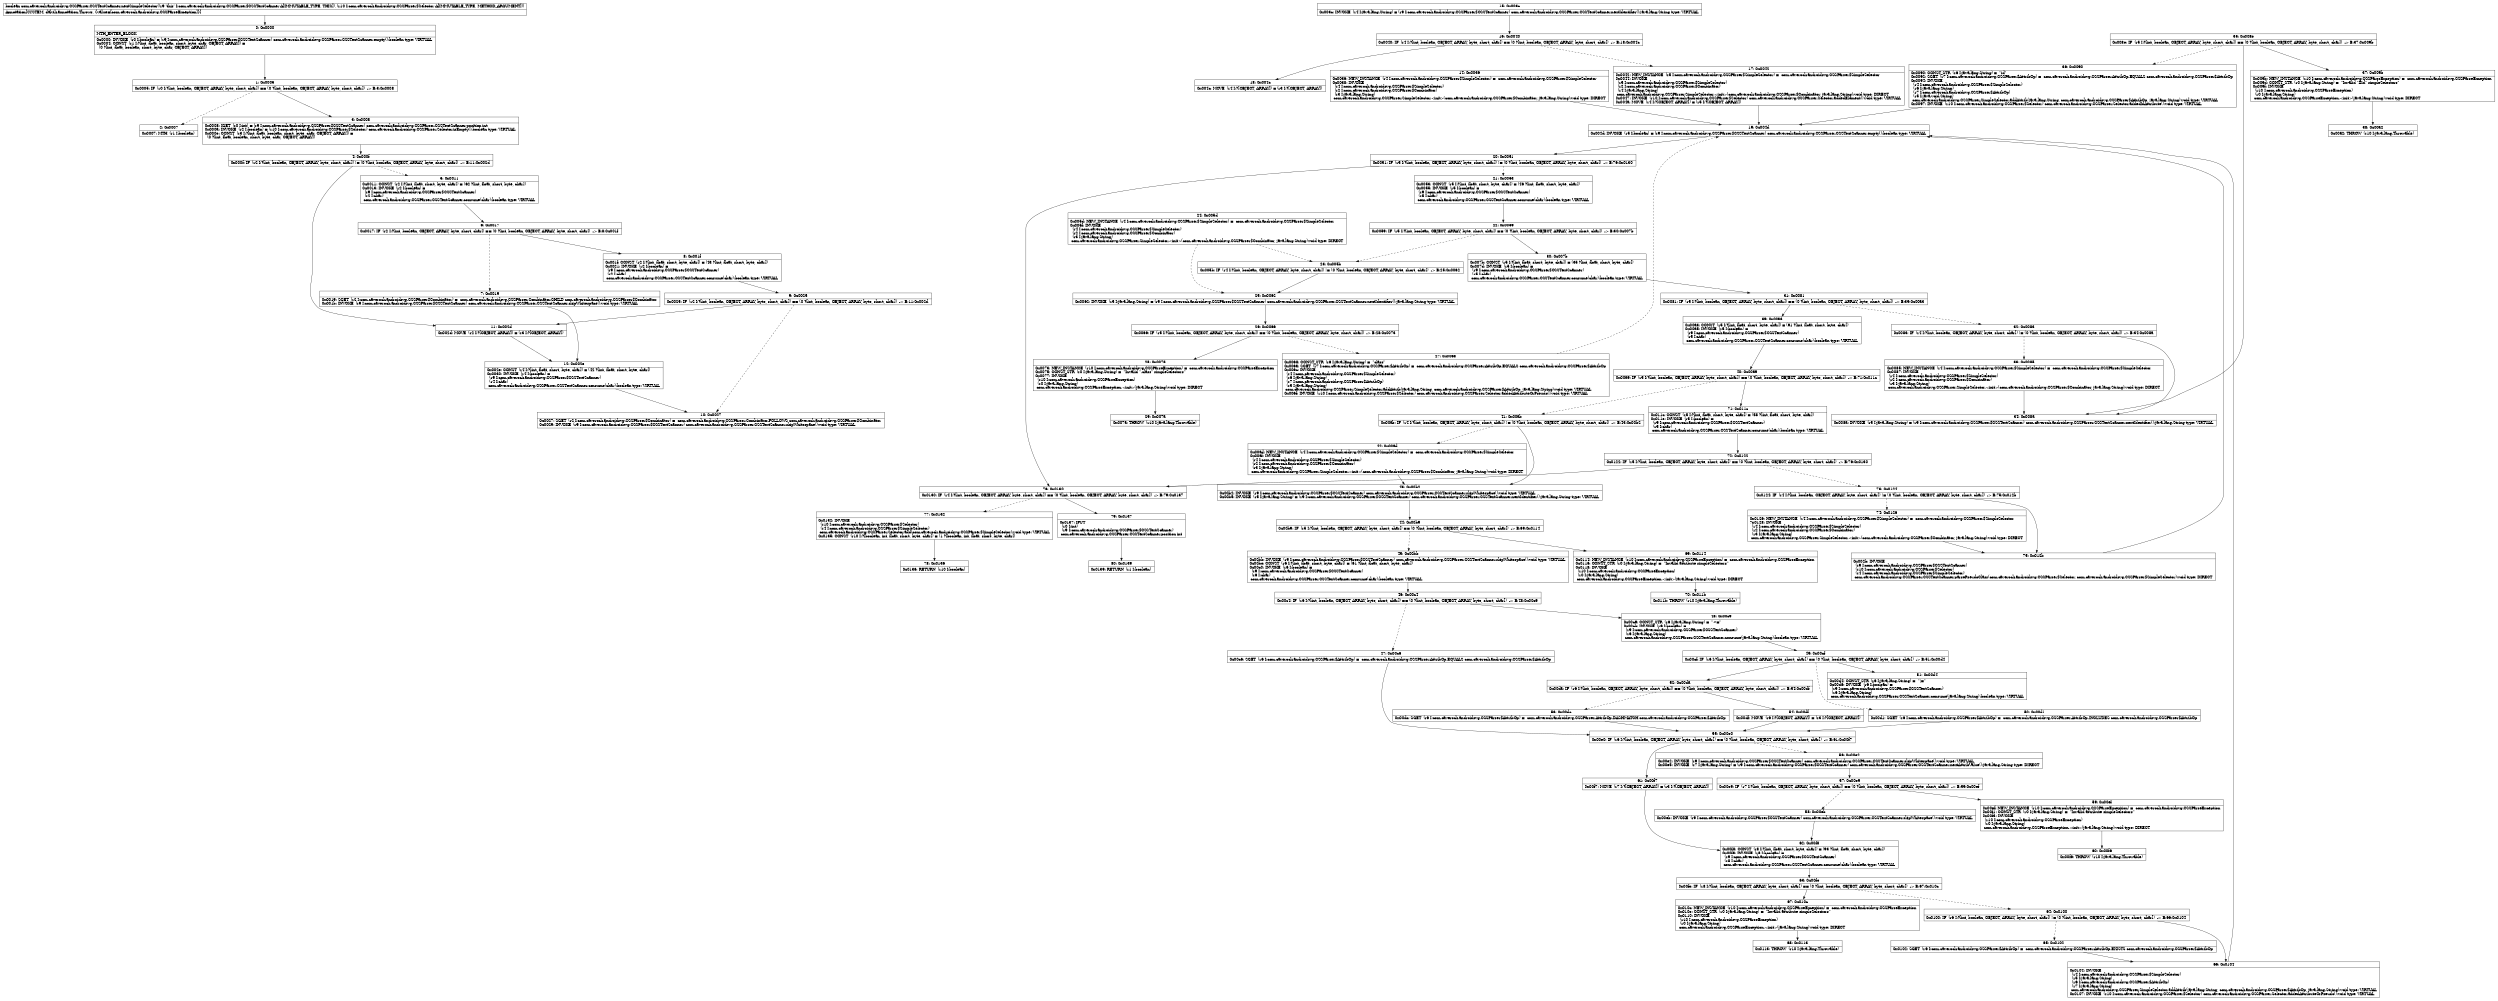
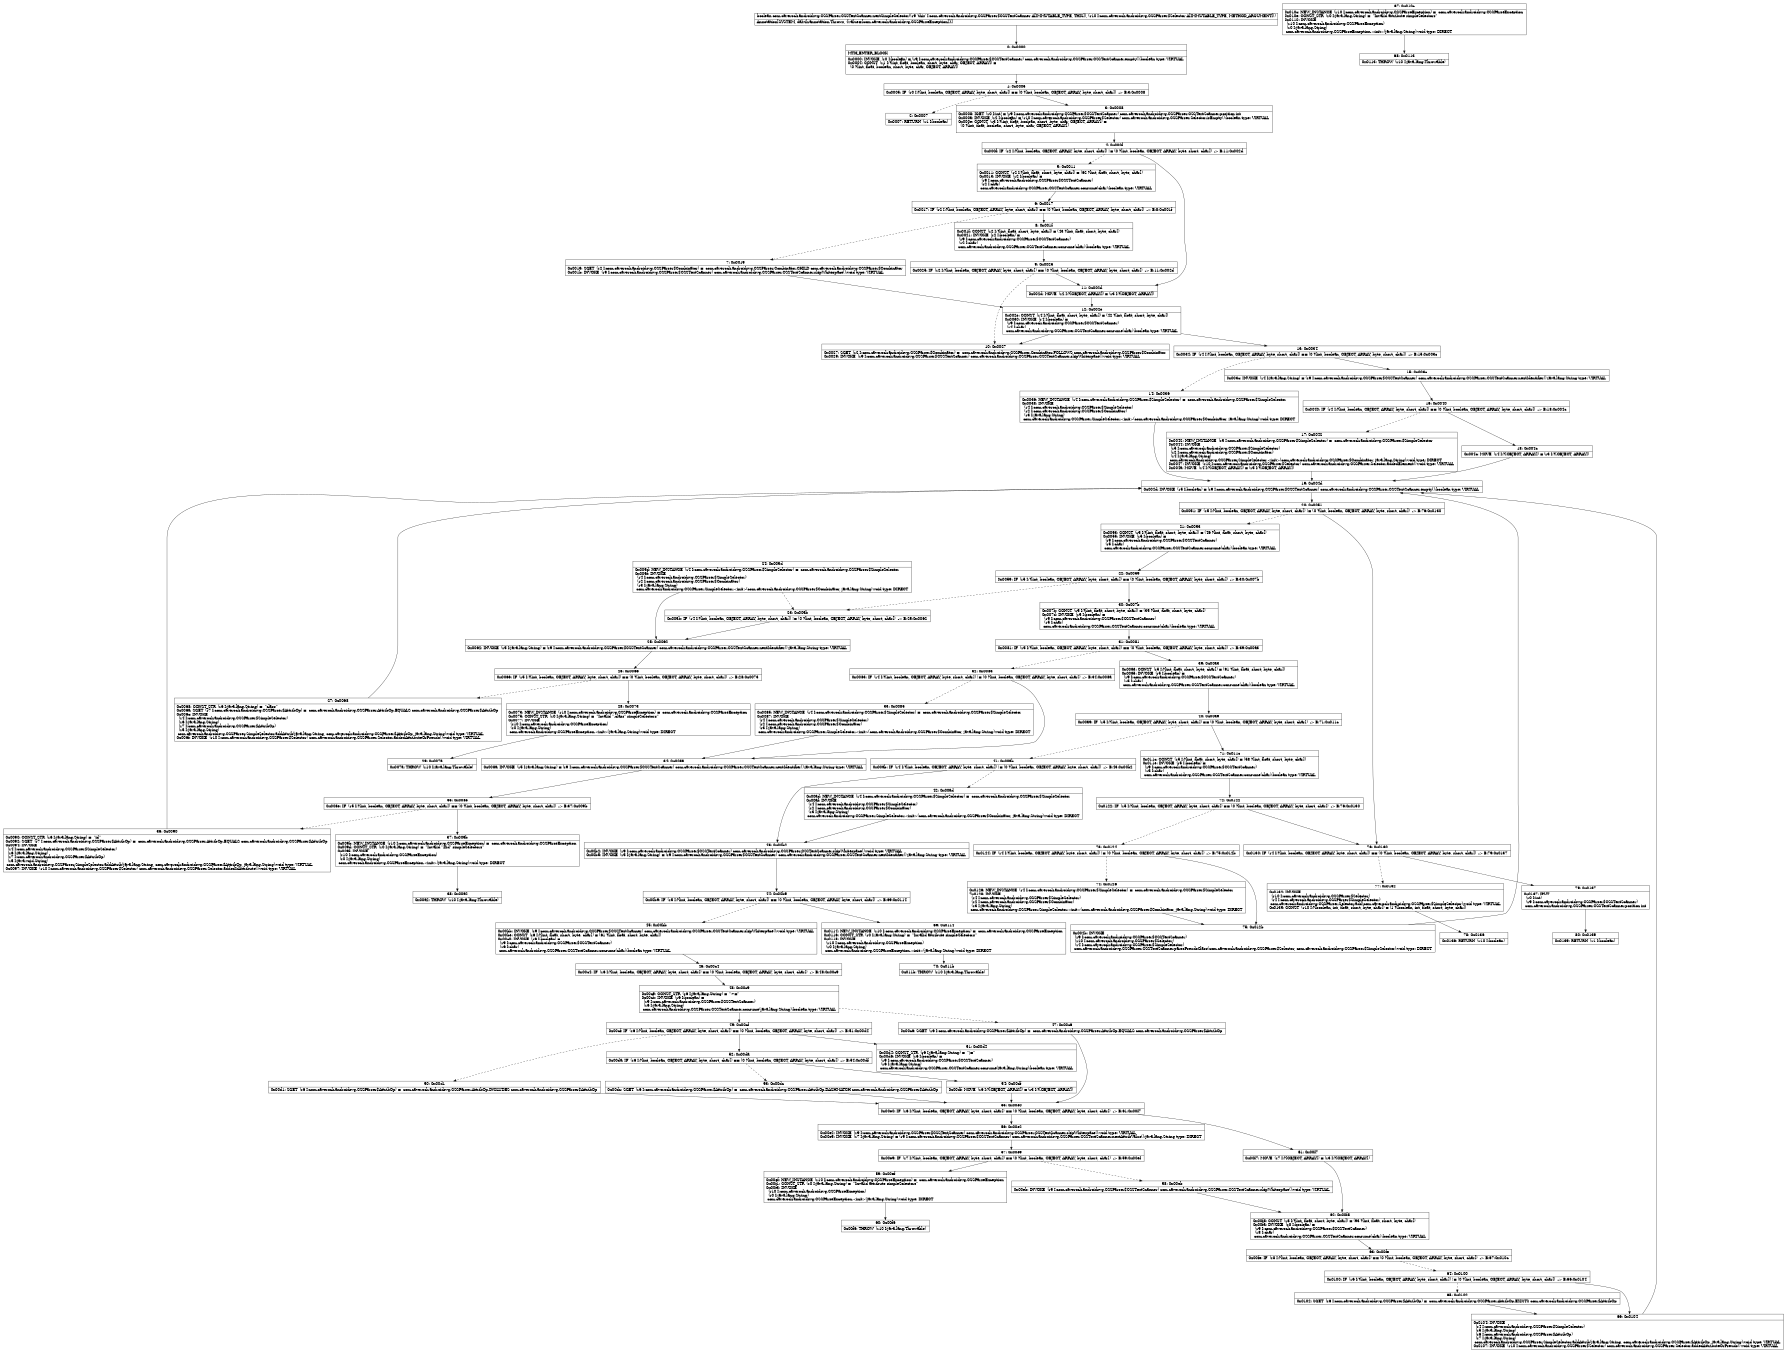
node "2: 0x0007": text "0x0007: MTH  (r1 I:boolean)" -> "0x0007: RETURN  (r1 I:boolean)"
edge "27: 0x0068" -> "19: 0x004d": style dashed -> solid
edge "24: 0x005d" -> "25: 0x0062": style dashed -> solid
edge "35: 0x008e" -> "34: 0x008a": reversed
node "13: 0x0034": added
edge "18: 0x004c" -> "19: 0x004d": added
edge "46: 0x00c4" -> "47: 0x00c6": now "48: 0x00c9" -> "47: 0x00c6"
edge "55: 0x00e0" -> "56: 0x00e2": style dashed -> solid
edge "63: 0x00fe" -> "67: 0x010c": removed
